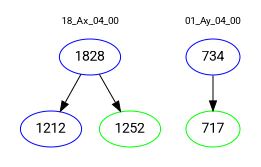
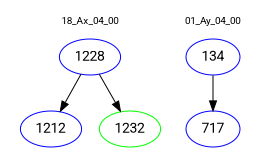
node "1828": label "1828" -> "1228"
node "734": label "734" -> "134"
node "1252": label "1252" -> "1232"
node "717": color green -> blue
